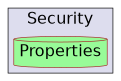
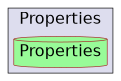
cluster "Security": label "Security" -> "Properties"
